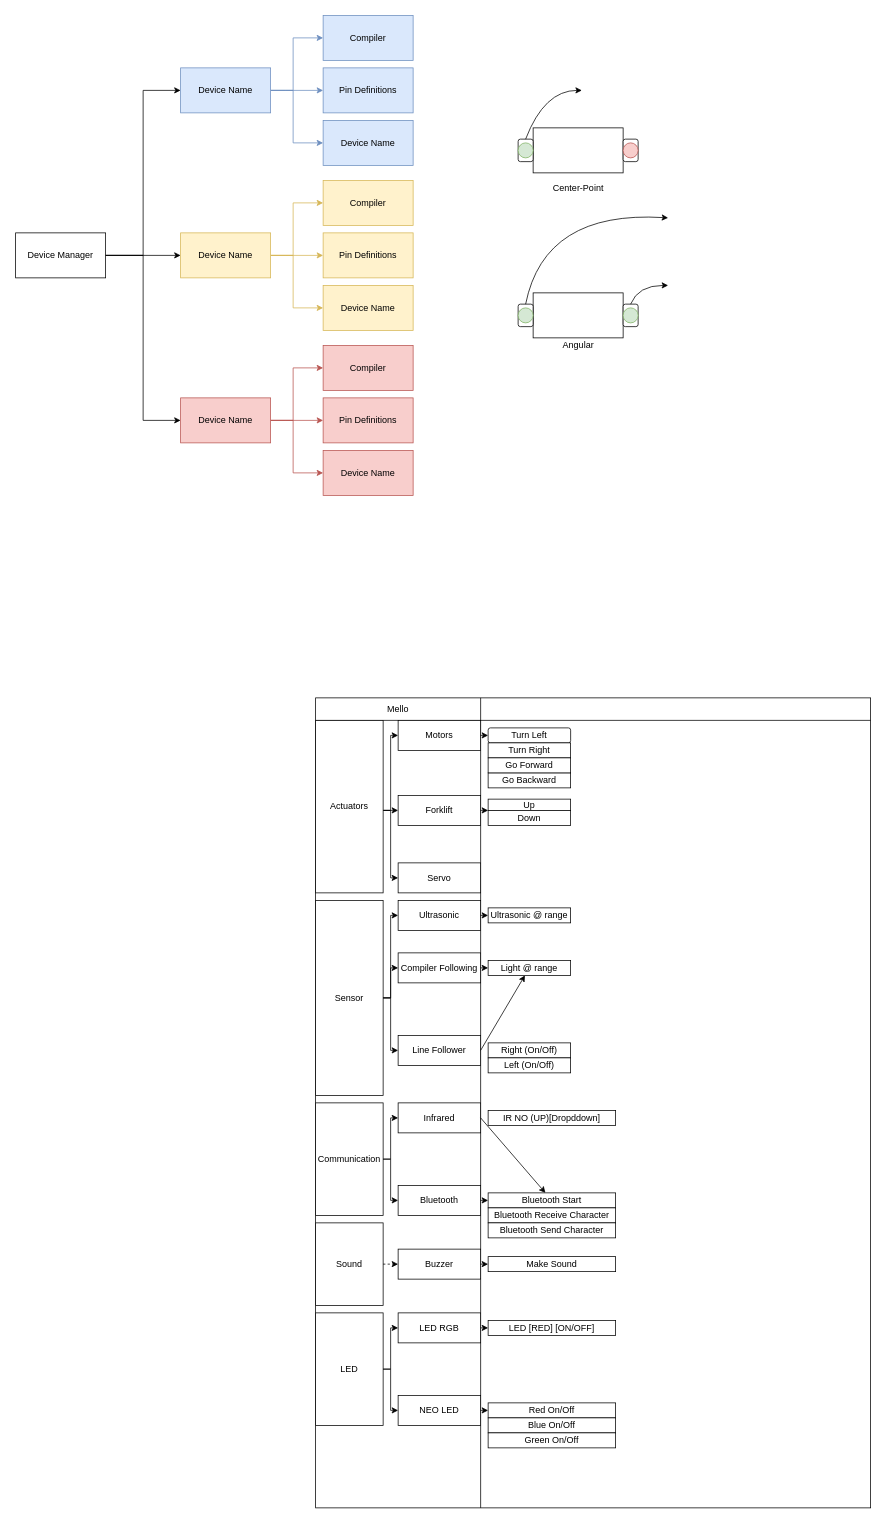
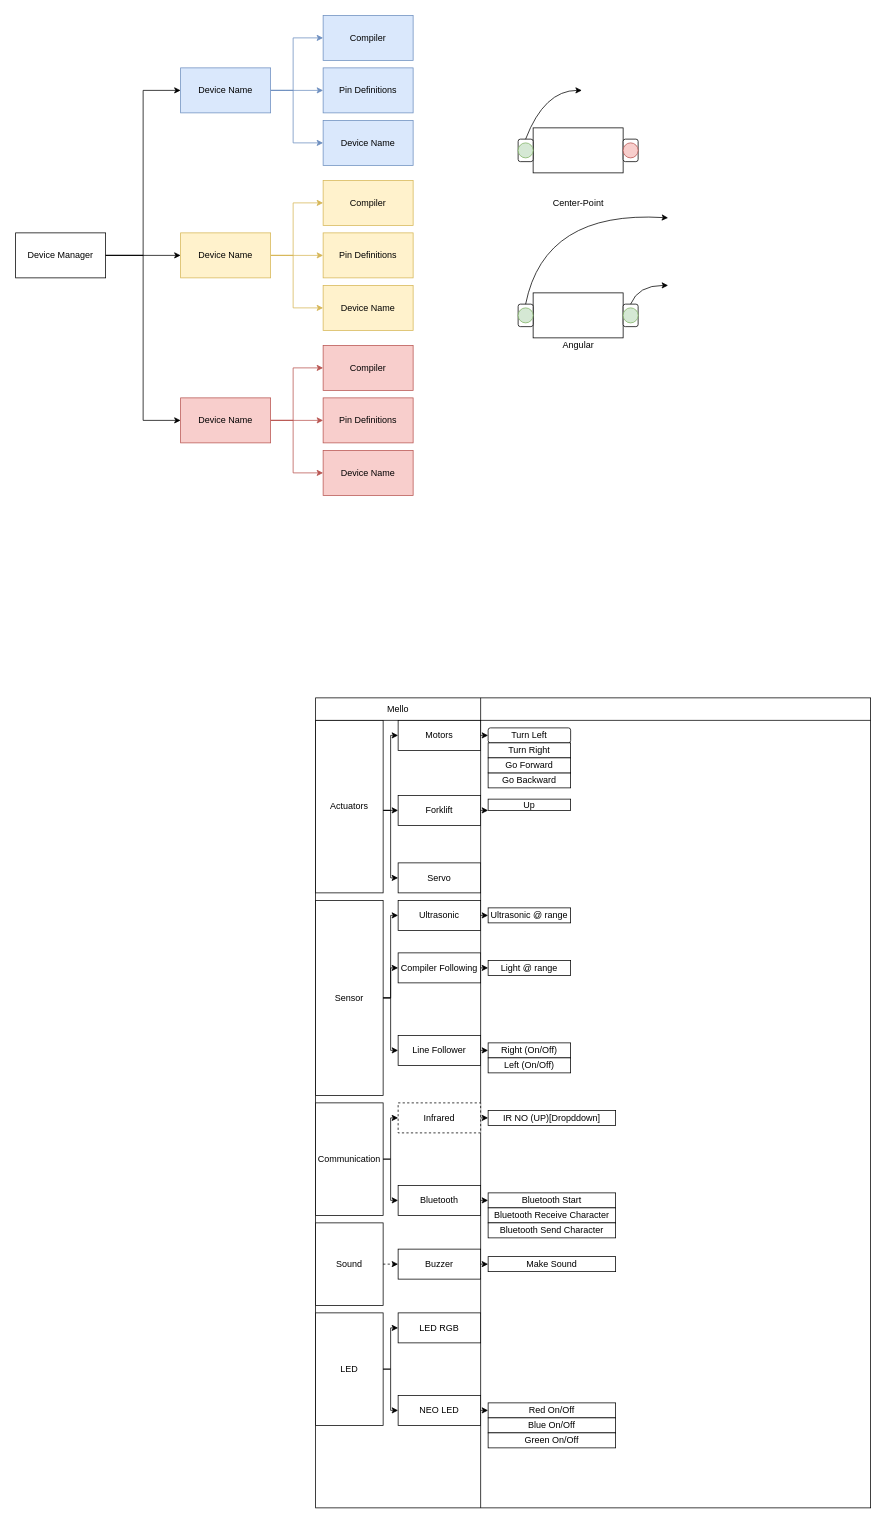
node "Center-Point": moved (578, 188) -> (578, 203)
node "Down": removed
edge "Line Follower" -> "Light @ range": now "Line Follower" -> "Right (On/Off)"
node "Infrared": style solid -> dashed
edge "Infrared" -> "Bluetooth Start": now "Infrared" -> "IR NO (UP)[Dropddown]"
edge "LED RGB" -> "LED [RED] [ON/OFF]": removed
node "LED [RED] [ON/OFF]": removed
